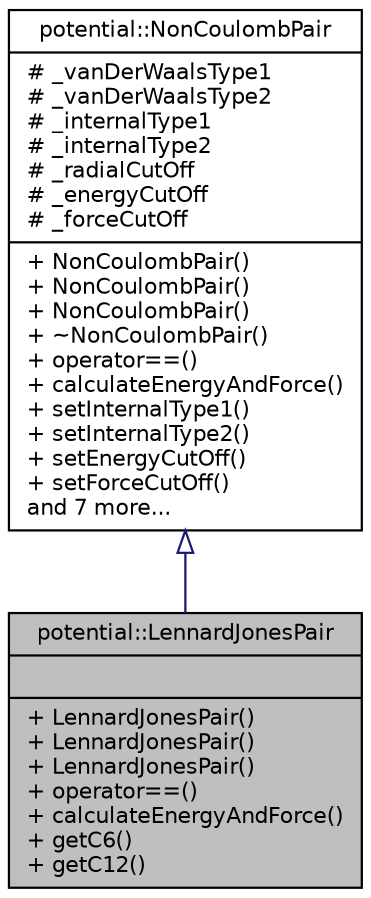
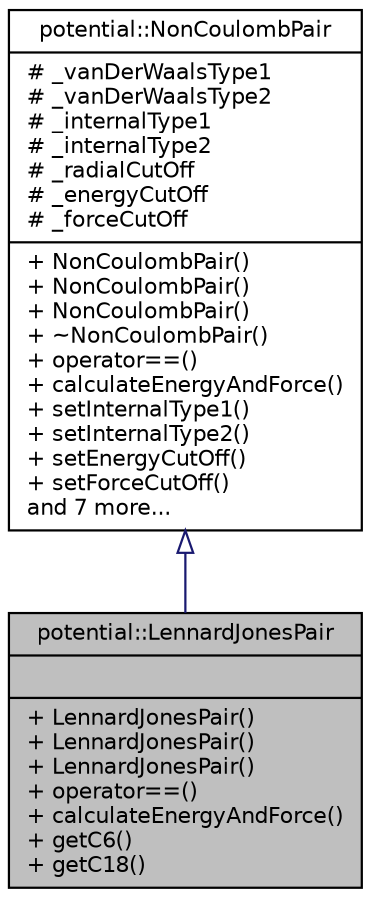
node "potential::LennardJonesPair": text "+ getC12()" -> "+ getC18()"
